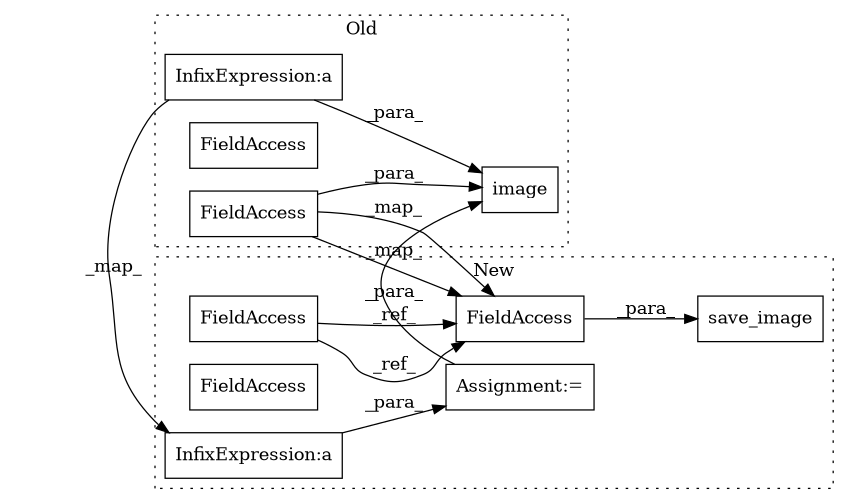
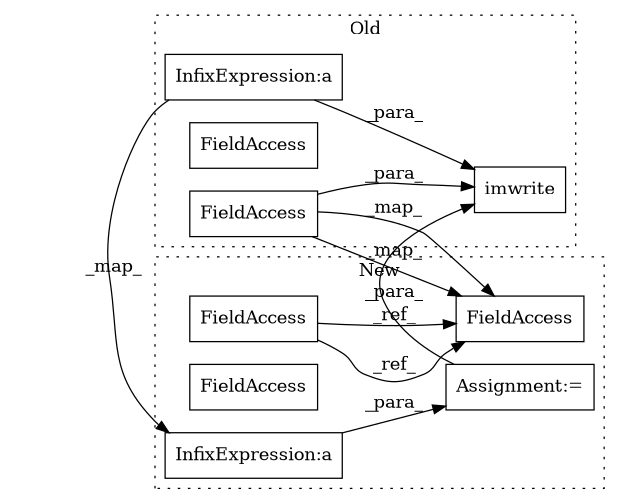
node "image": label "image" -> "imwrite"
node "save_image": removed
